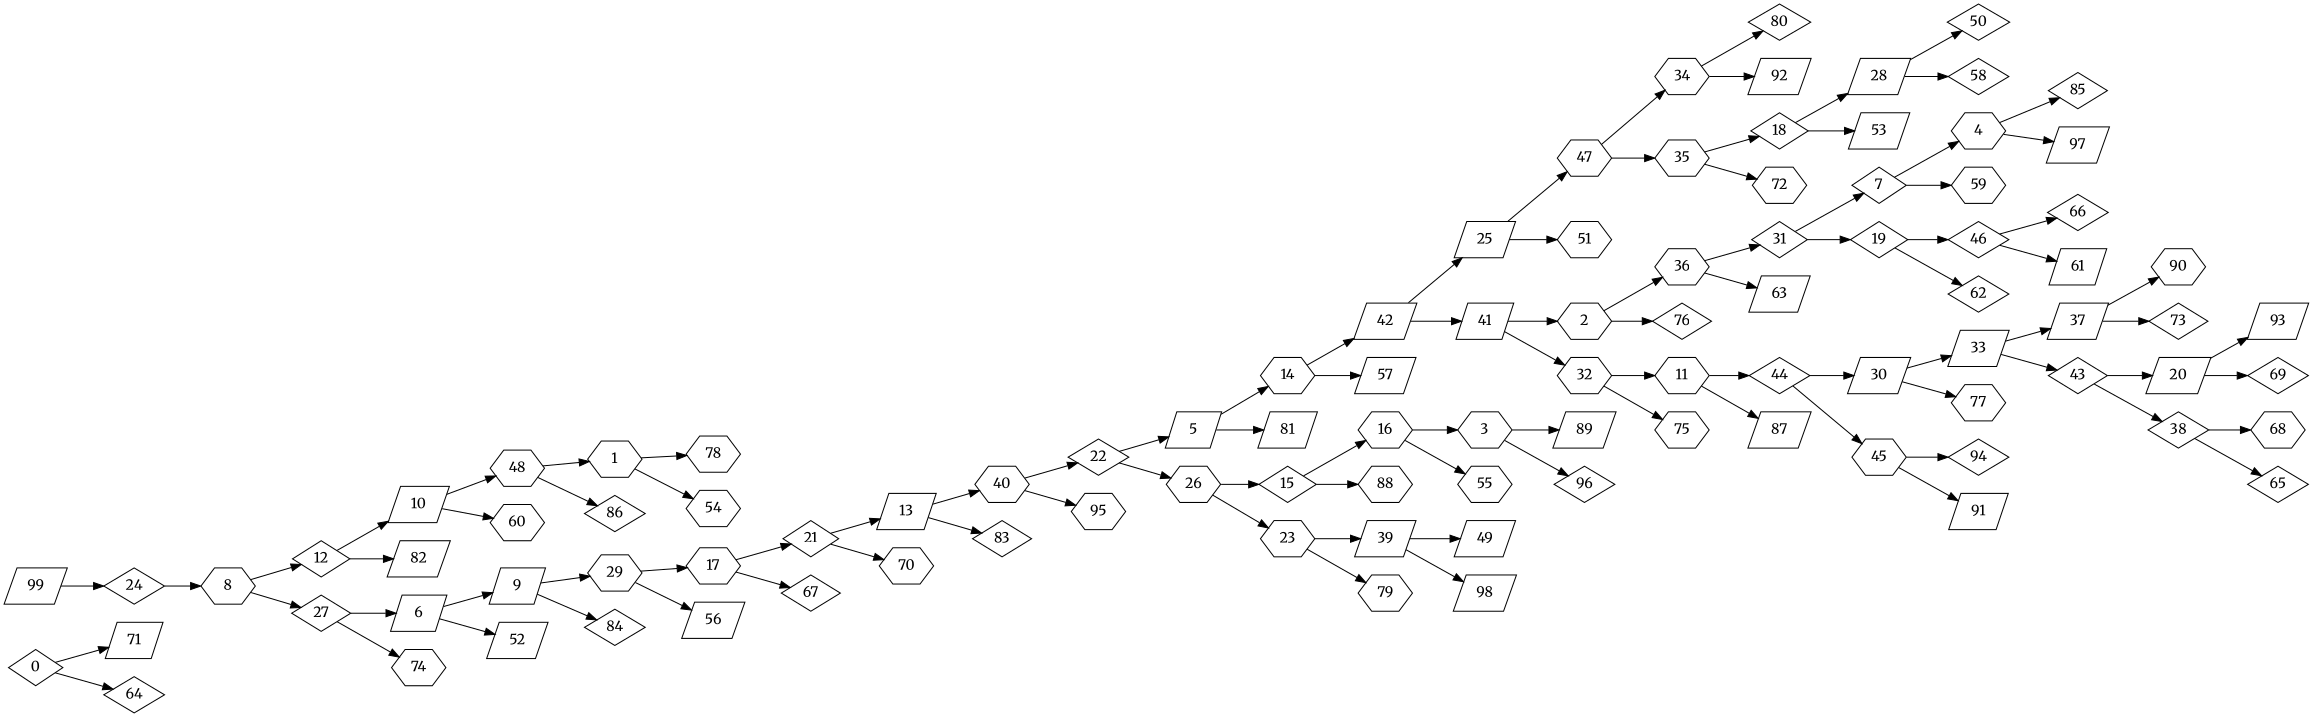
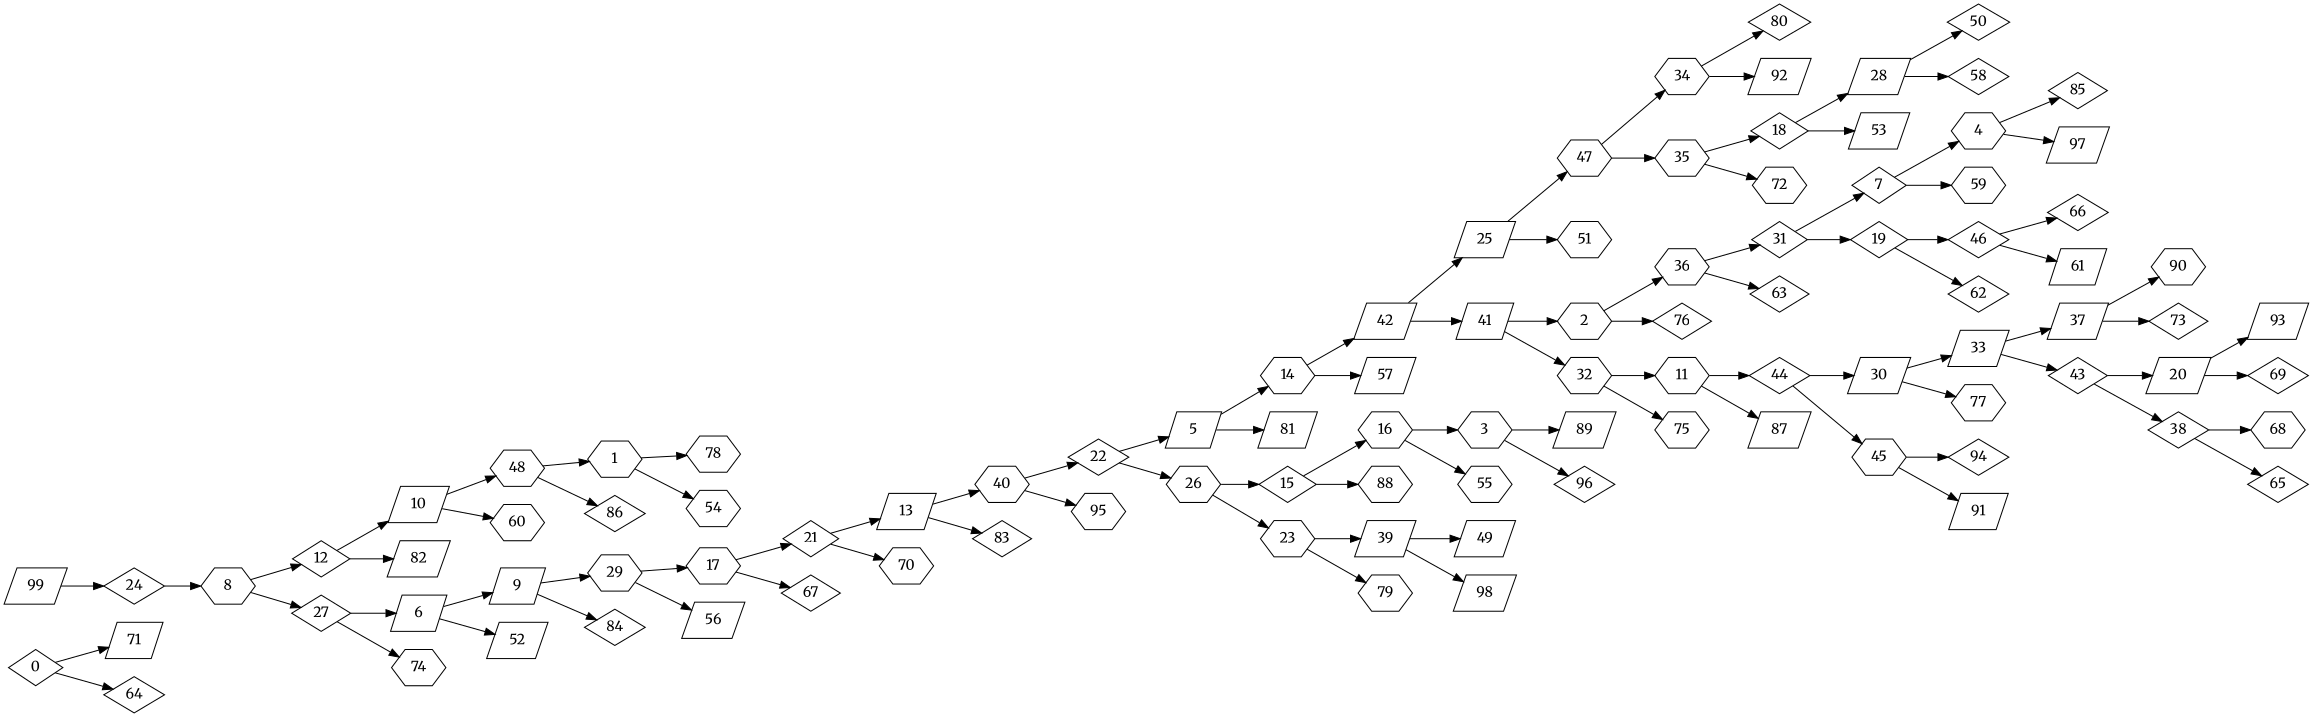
node "63": shape parallelogram -> diamond
